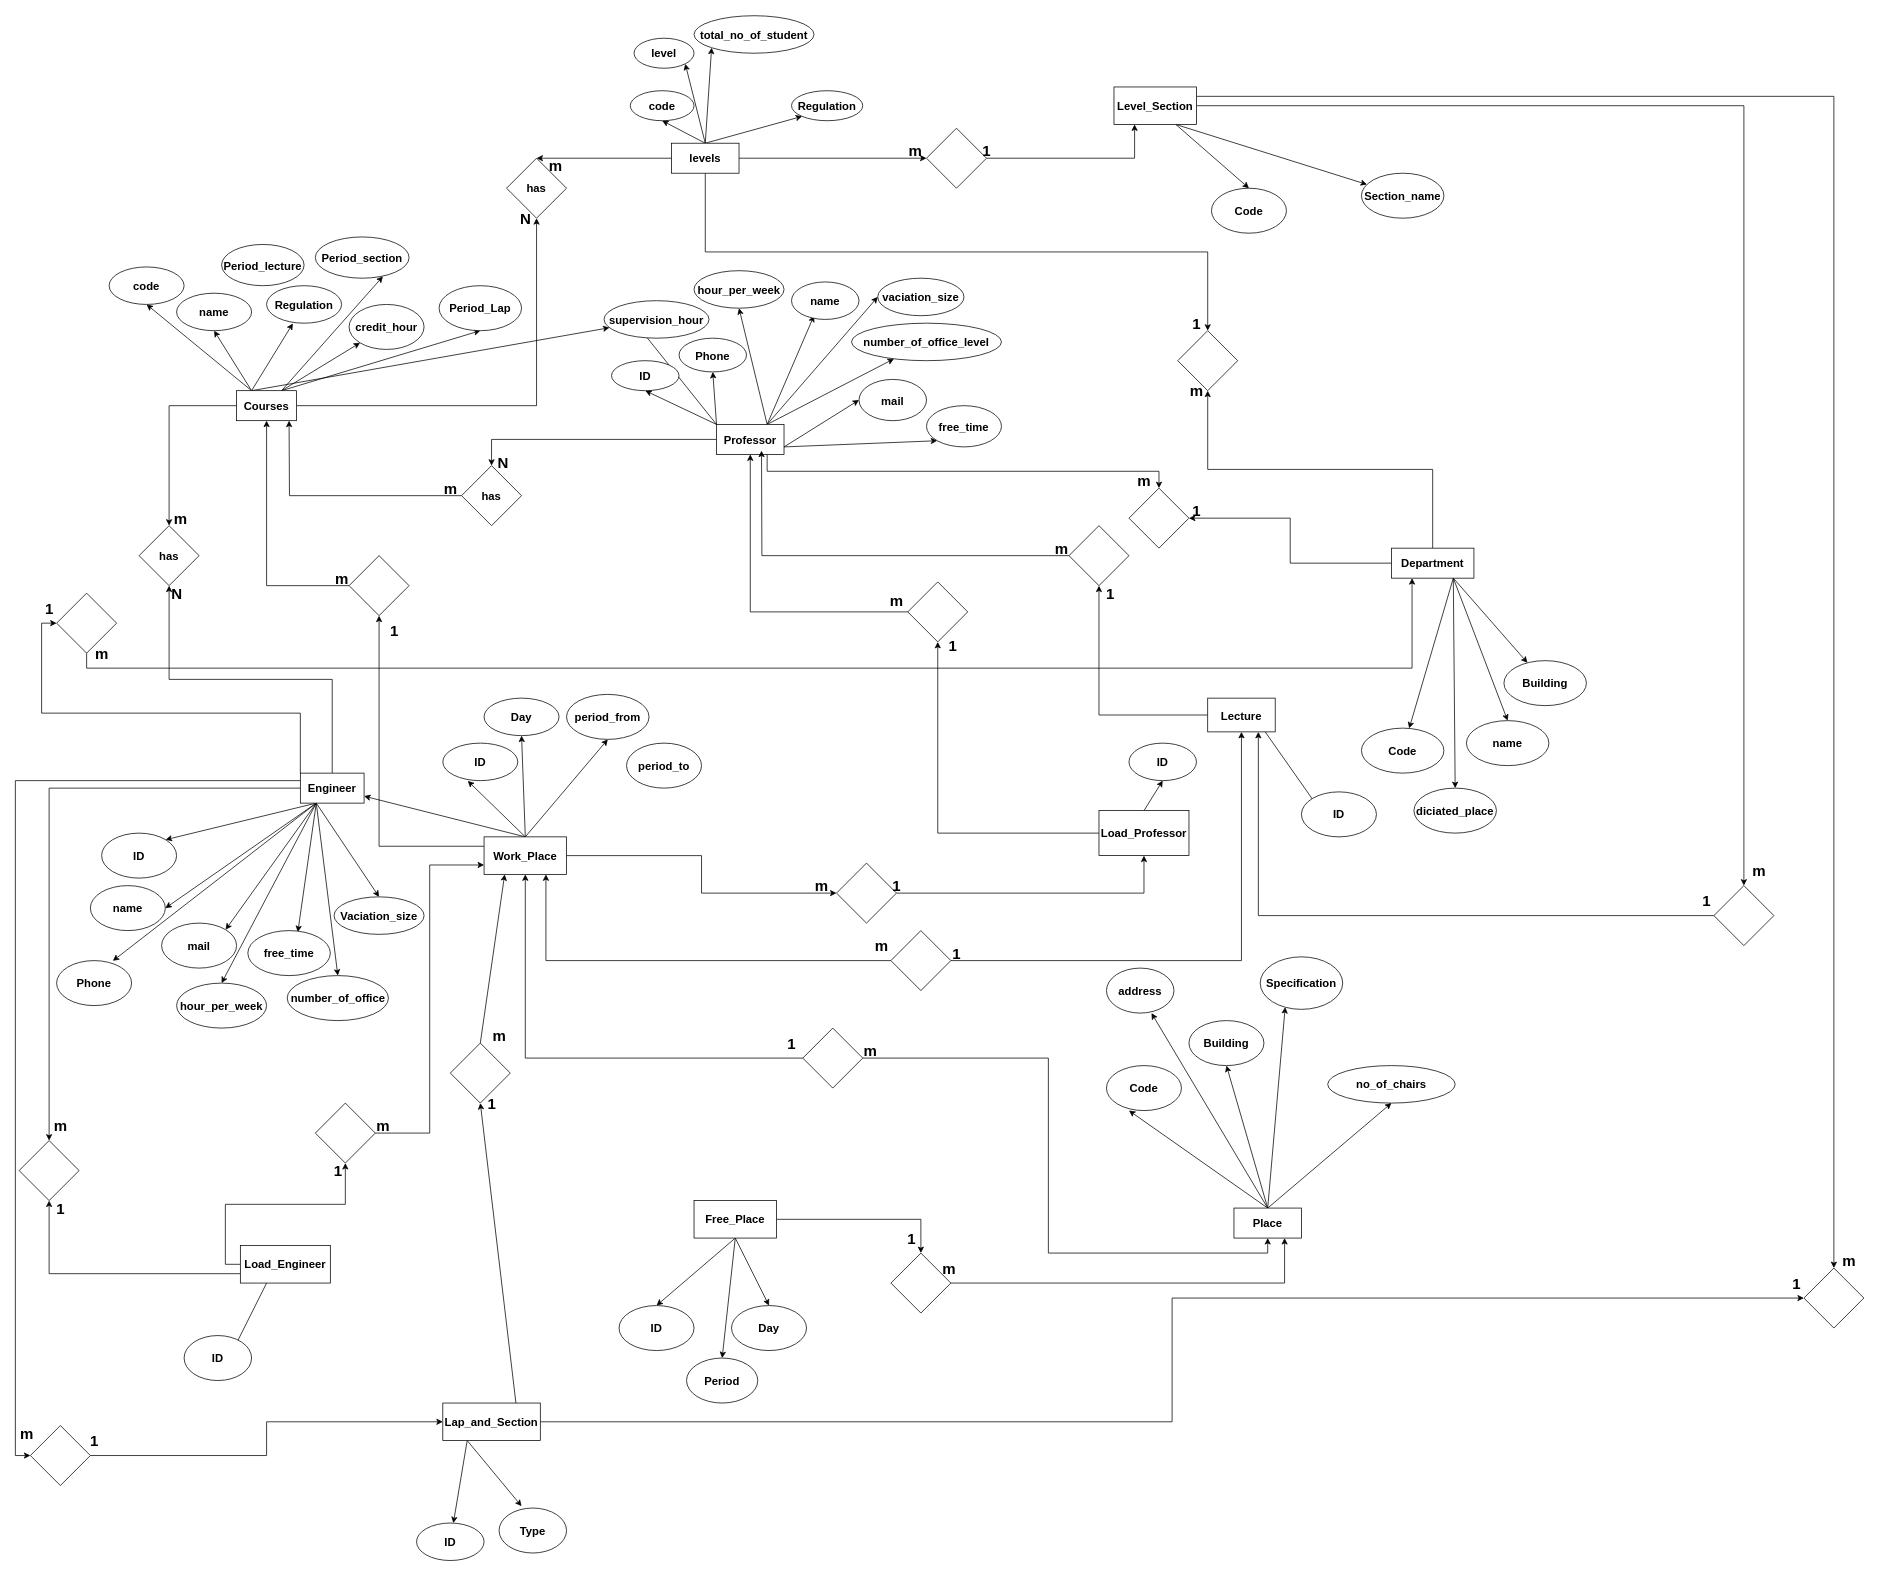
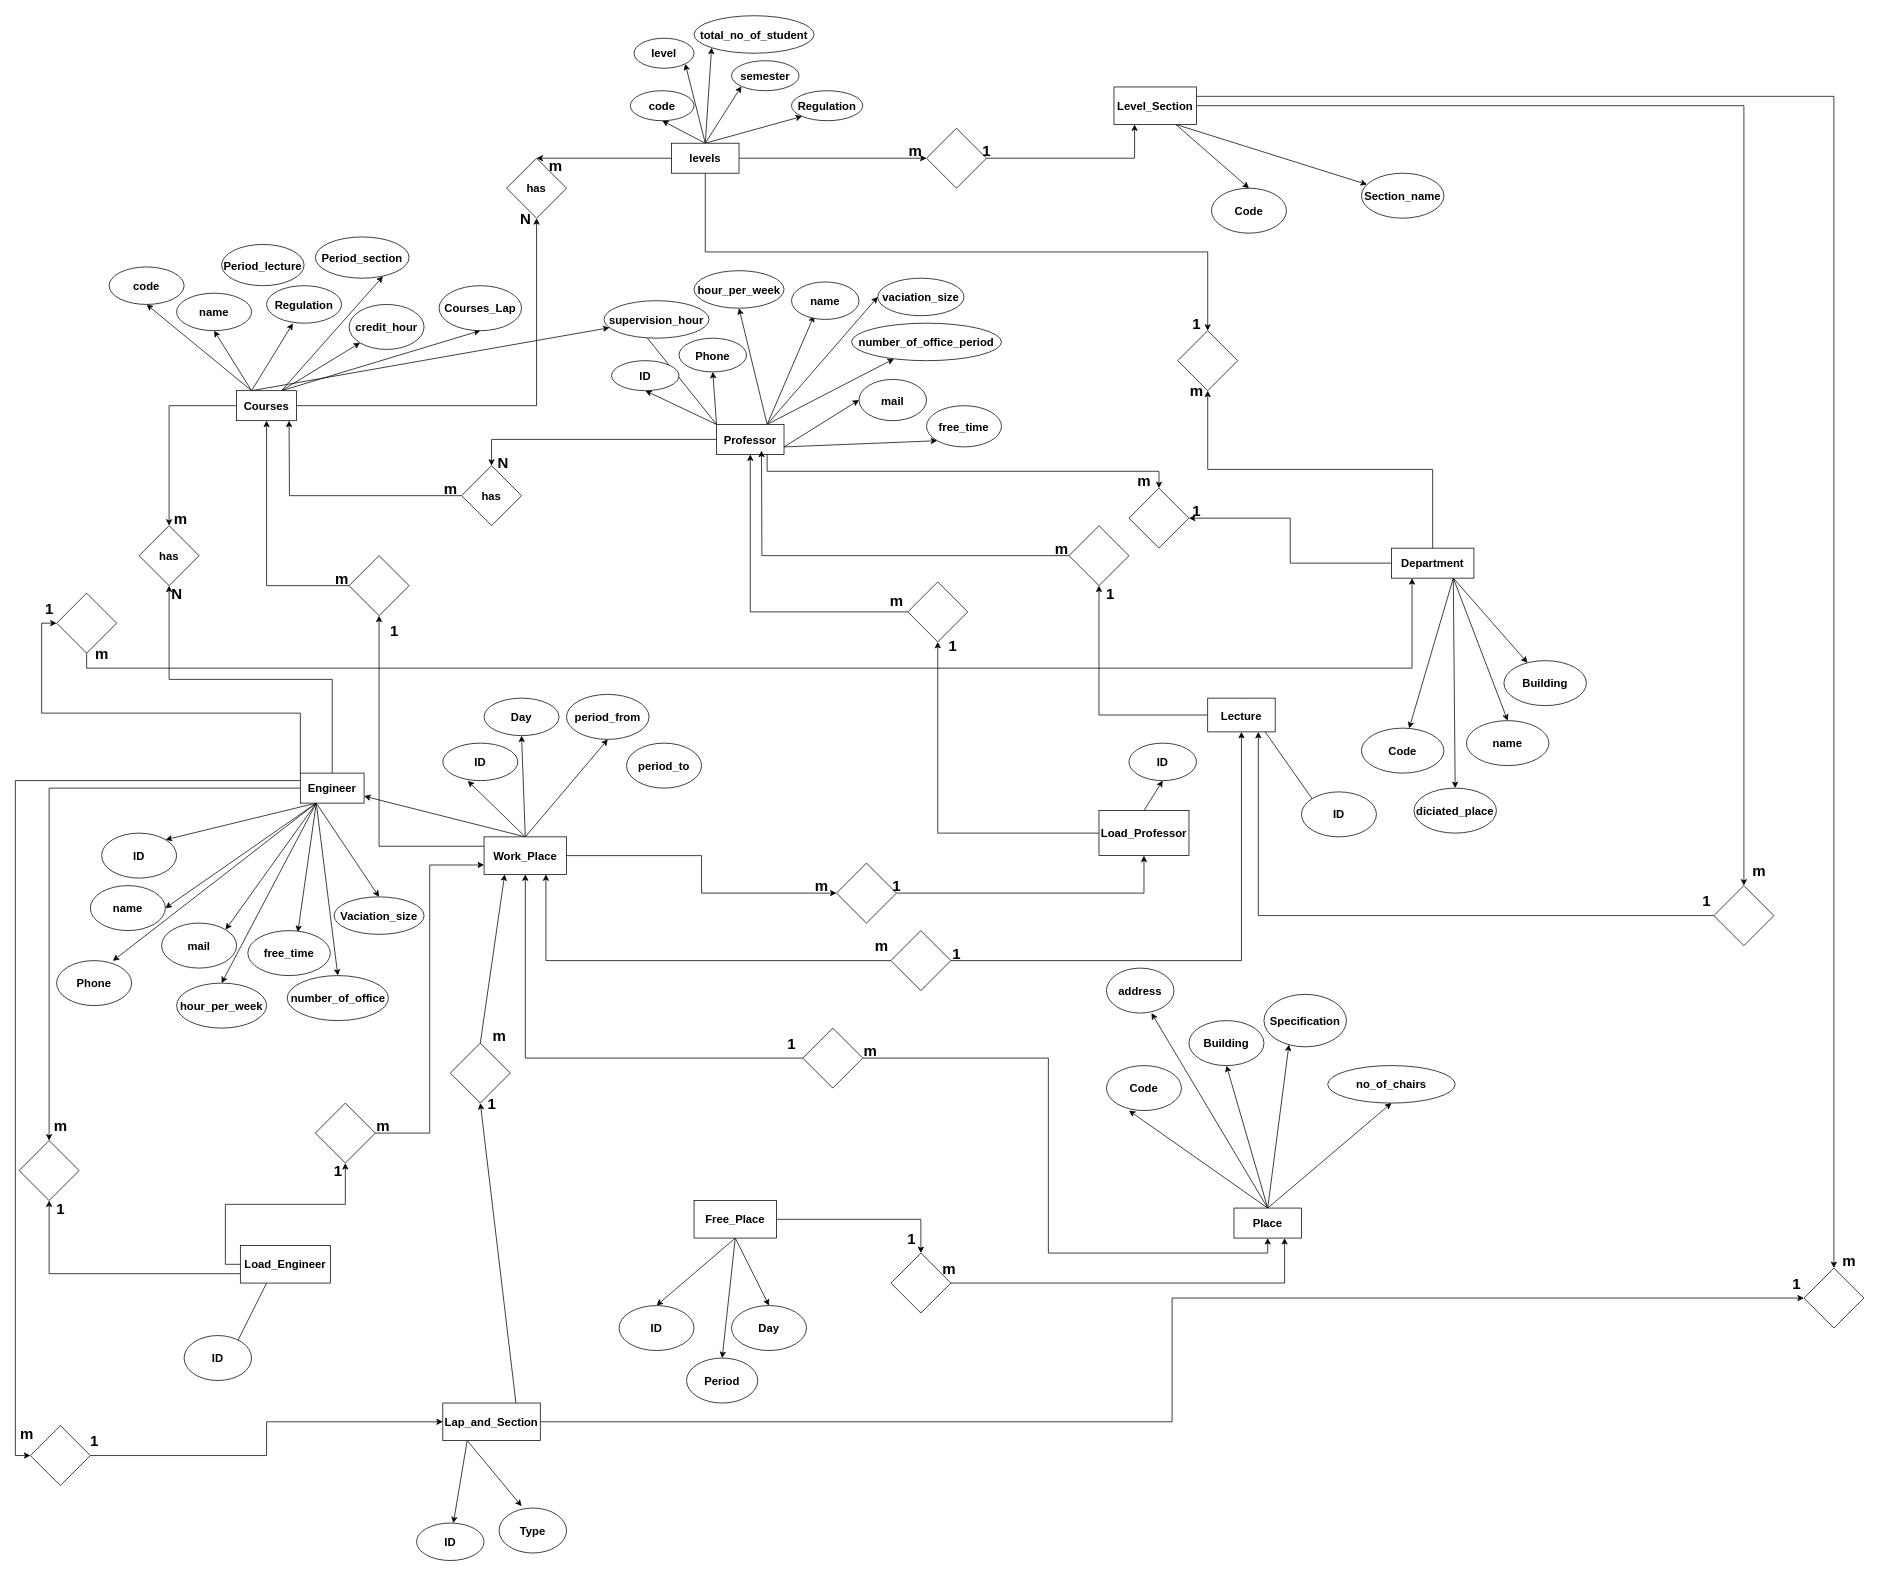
node "semester": added
edge "levels" -> "semester": added
node "Period_Lap": label "Period_Lap" -> "Courses_Lap"
node "number_of_office_level": label "number_of_office_level" -> "number_of_office_period"
node "Specification": moved (1302, 983) -> (1305, 1020)
